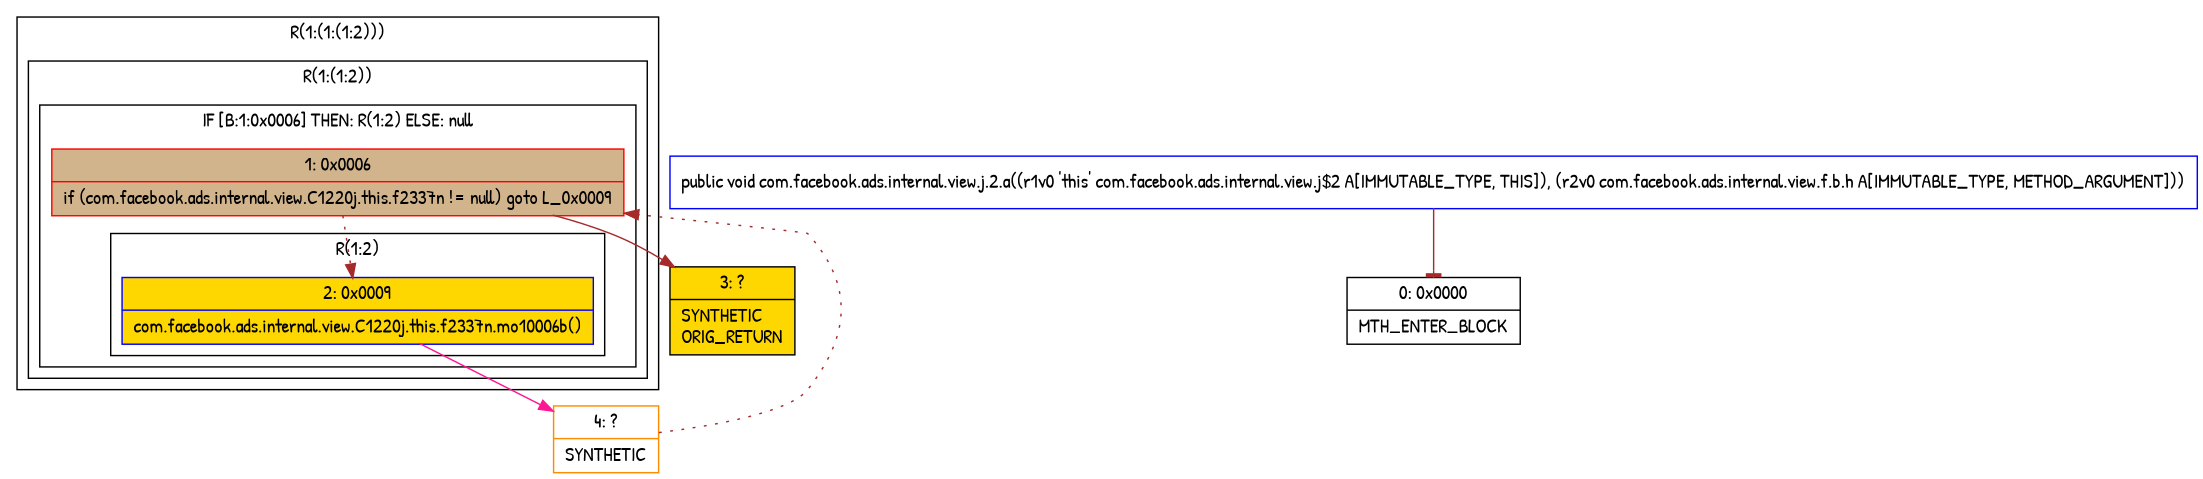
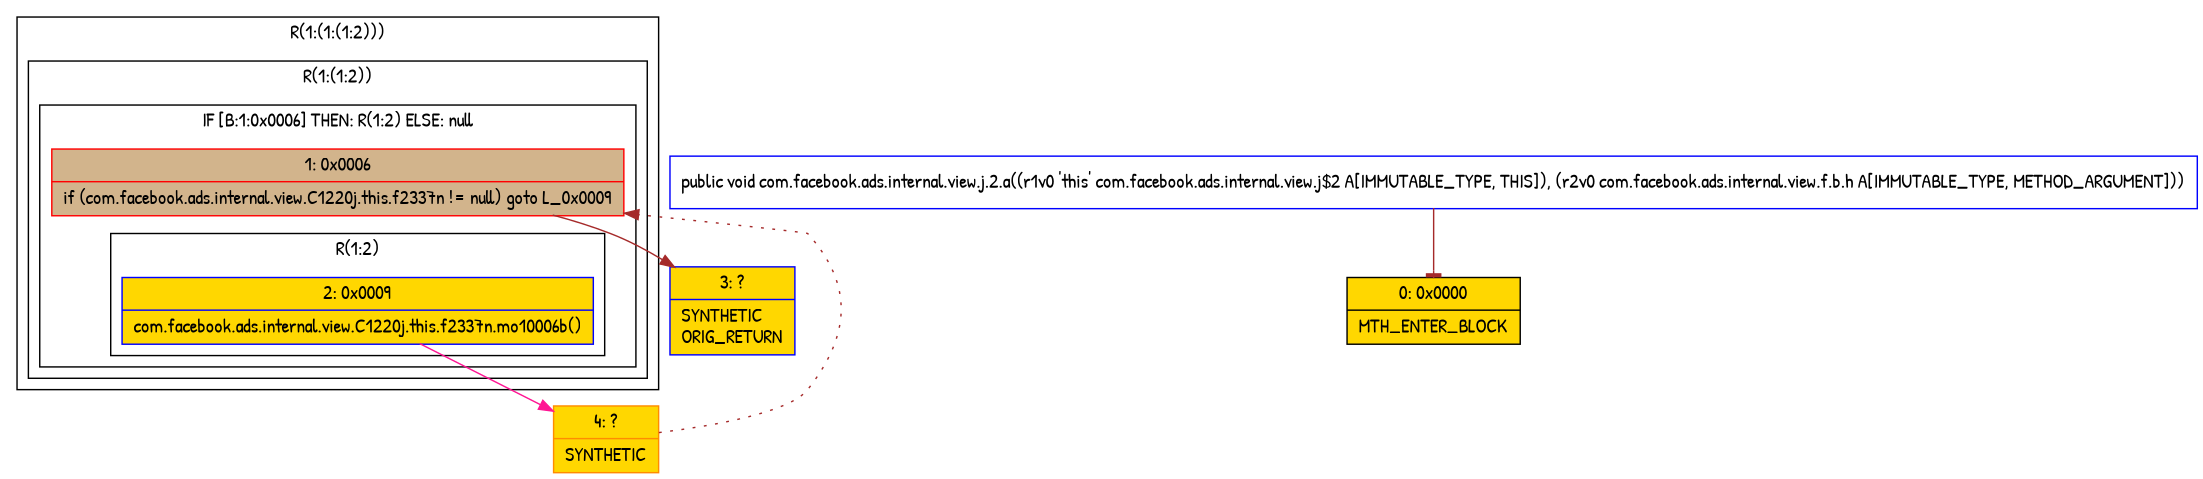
edge "1: 0x0006" -> "2: 0x0009": removed
node "3: ?": color black -> blue
node "0: 0x0000": fillcolor white -> gold
node "4: ?": fillcolor white -> gold
